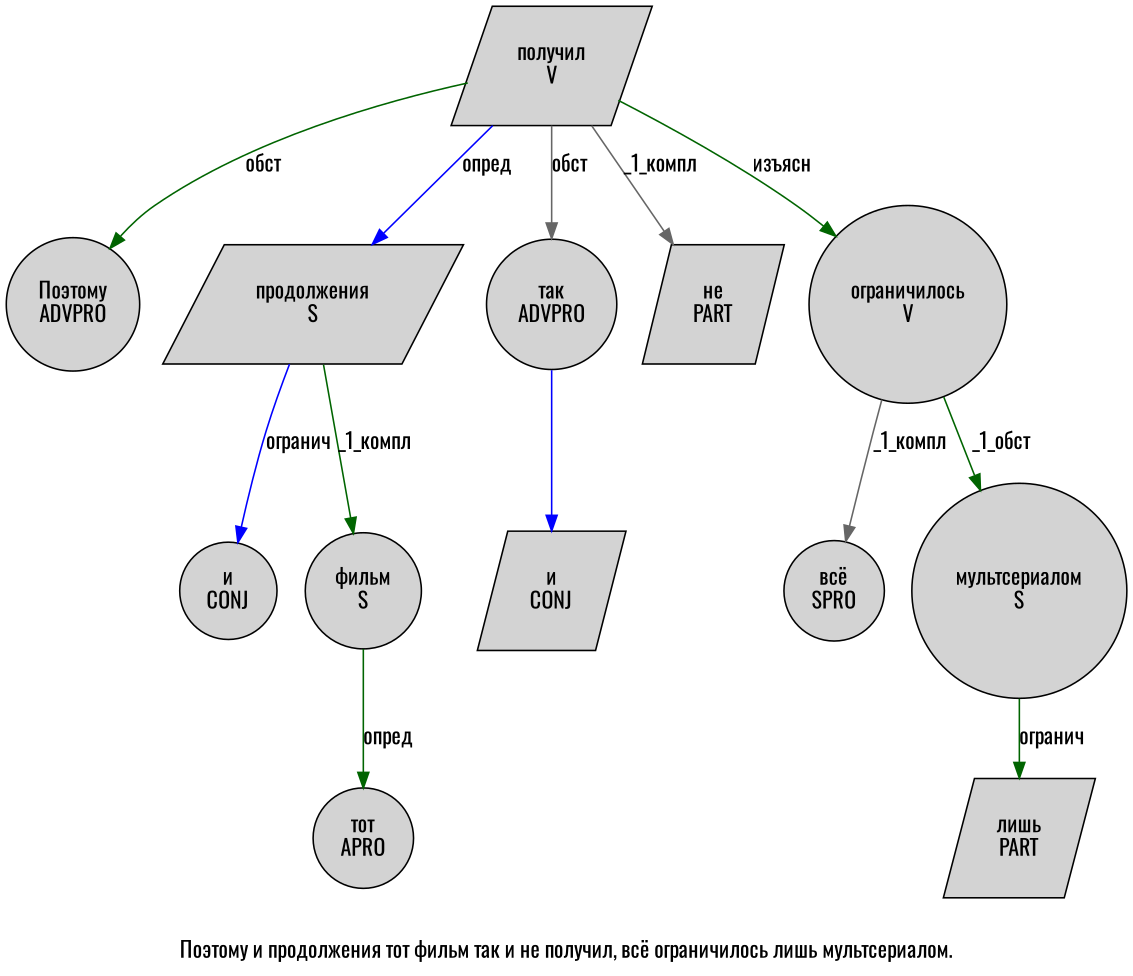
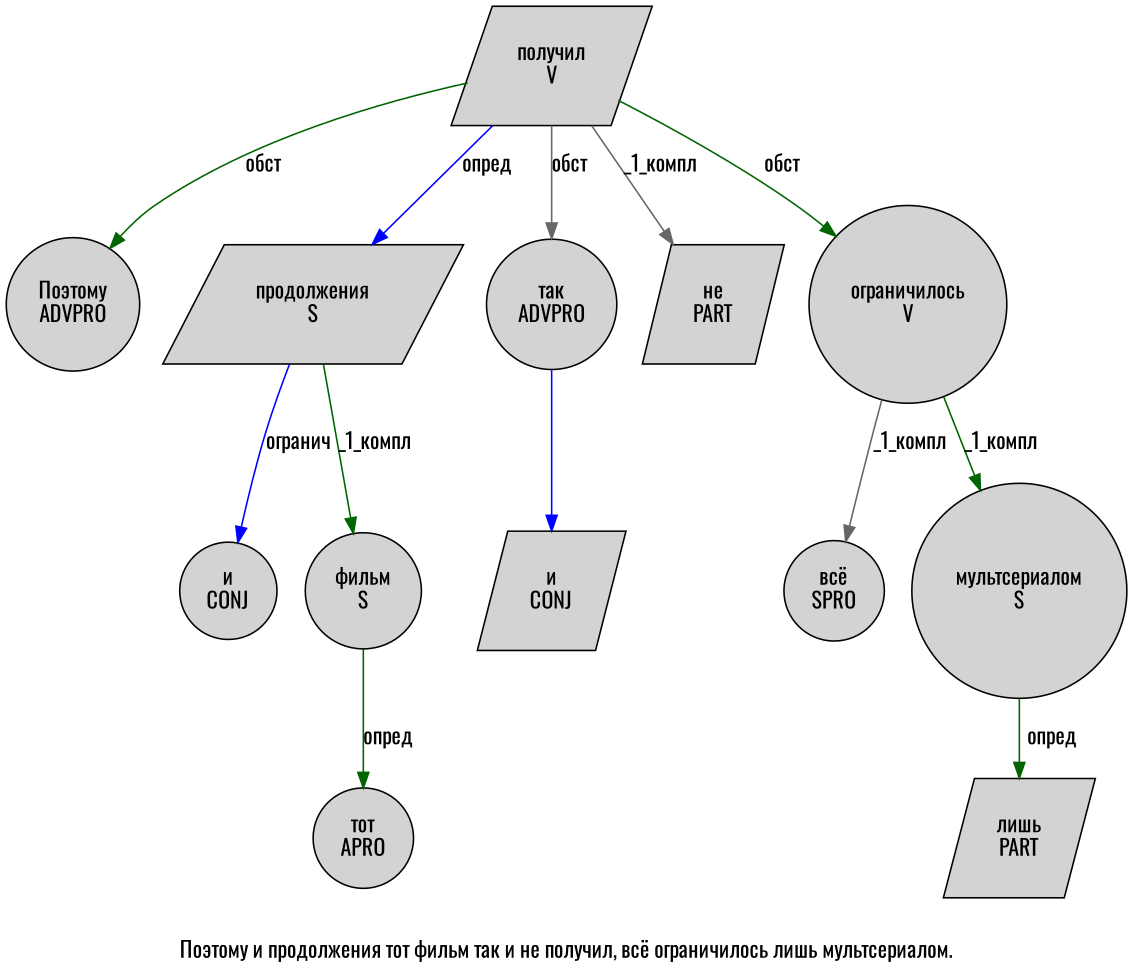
edge "получил V" -> "ограничилось V": label "изъясн" -> "обст"
edge "ограничилось V" -> "мультсериалом S": label "_1_обст" -> "_1_компл"
edge "мультсериалом S" -> "лишь PART": label "огранич" -> "опред"
